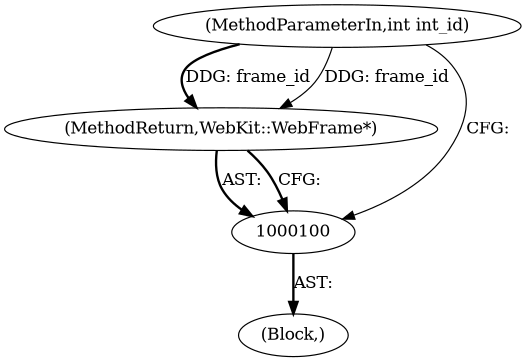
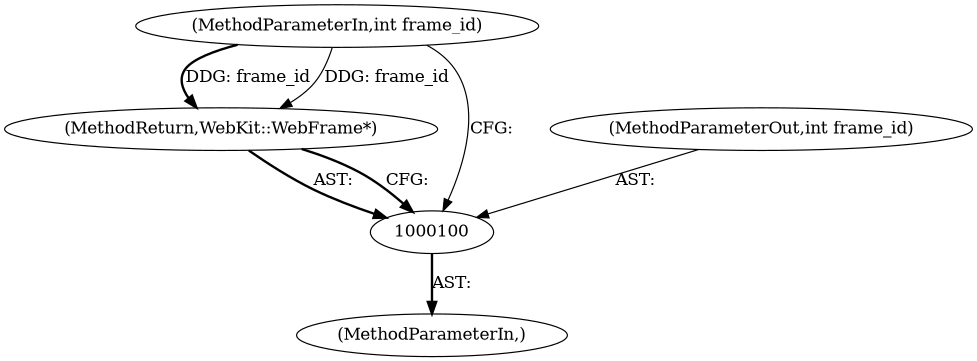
node "(MethodParameterIn,int int_id)": label "(MethodParameterIn,int int_id)" -> "(MethodParameterIn,int frame_id)"
node "(MethodParameterOut,int frame_id)": added
node "(Block,)": label "(Block,)" -> "(MethodParameterIn,)"
